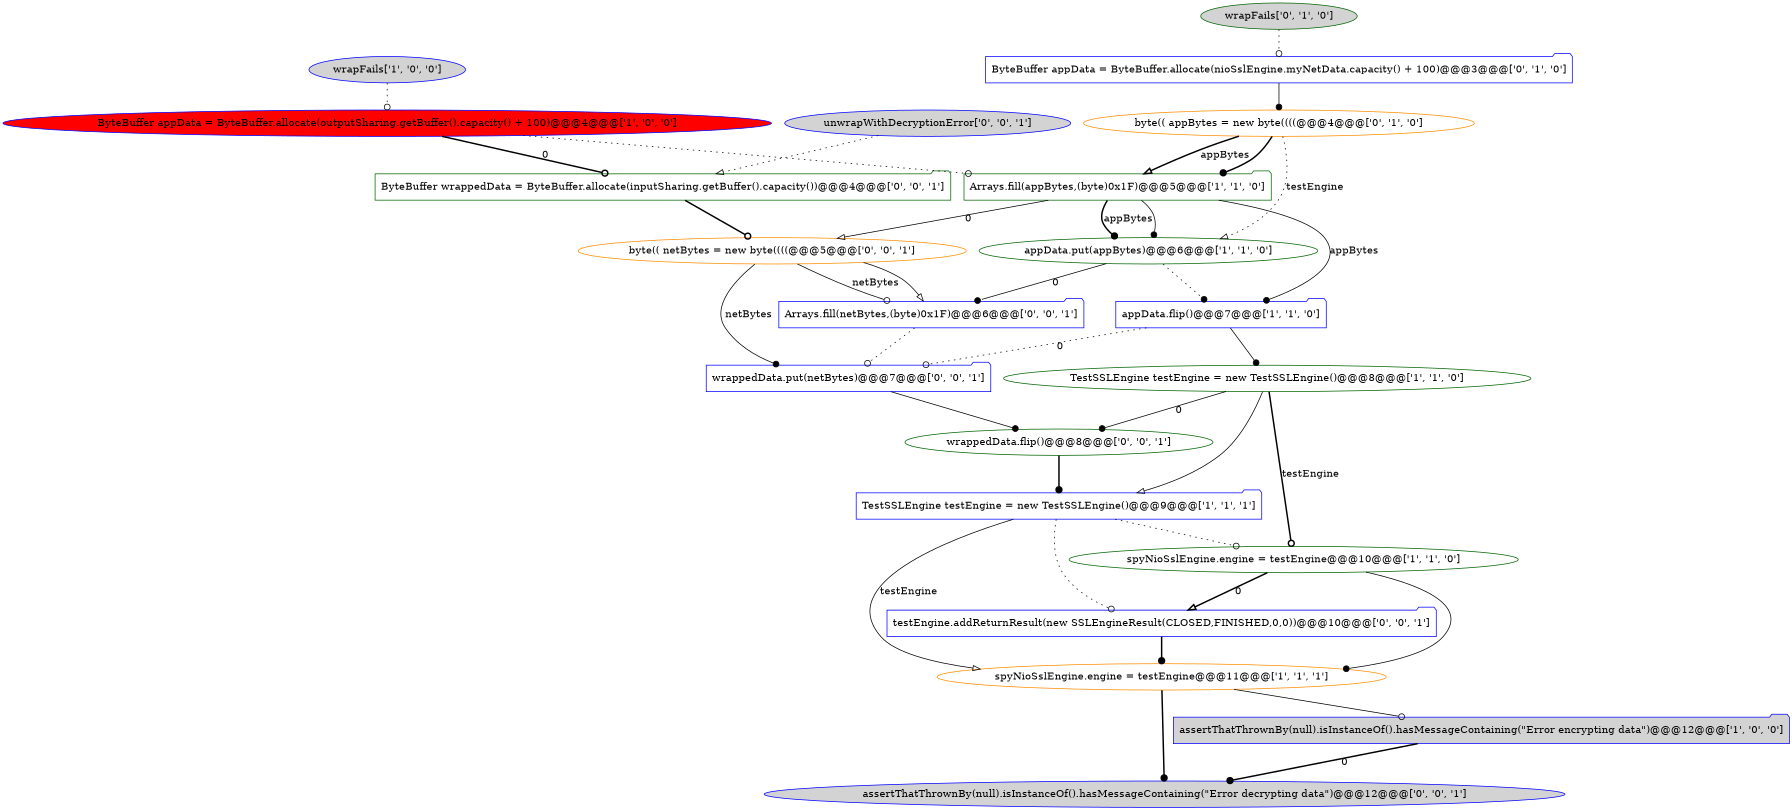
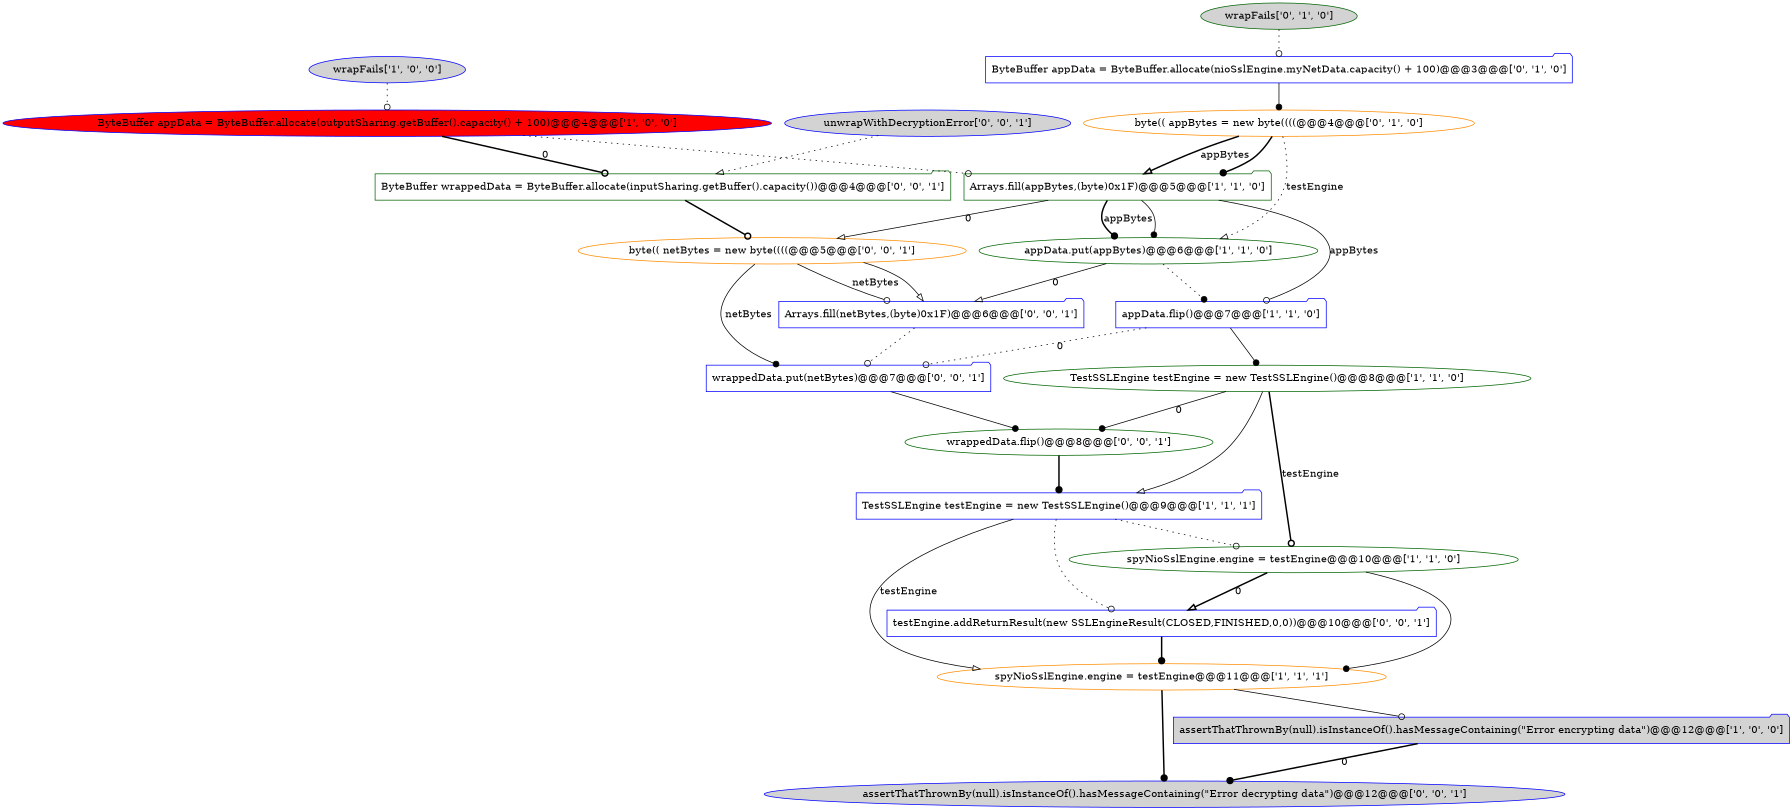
edge "Arrays.fill(appBytes,(byte)0x1F)@@@5@@@['1', '1', '0']" -> "appData.flip()@@@7@@@['1', '1', '0']": arrowhead dot -> odot
edge "appData.put(appBytes)@@@6@@@['1', '1', '0']" -> "Arrays.fill(netBytes,(byte)0x1F)@@@6@@@['0', '0', '1']": arrowhead dot -> onormal
